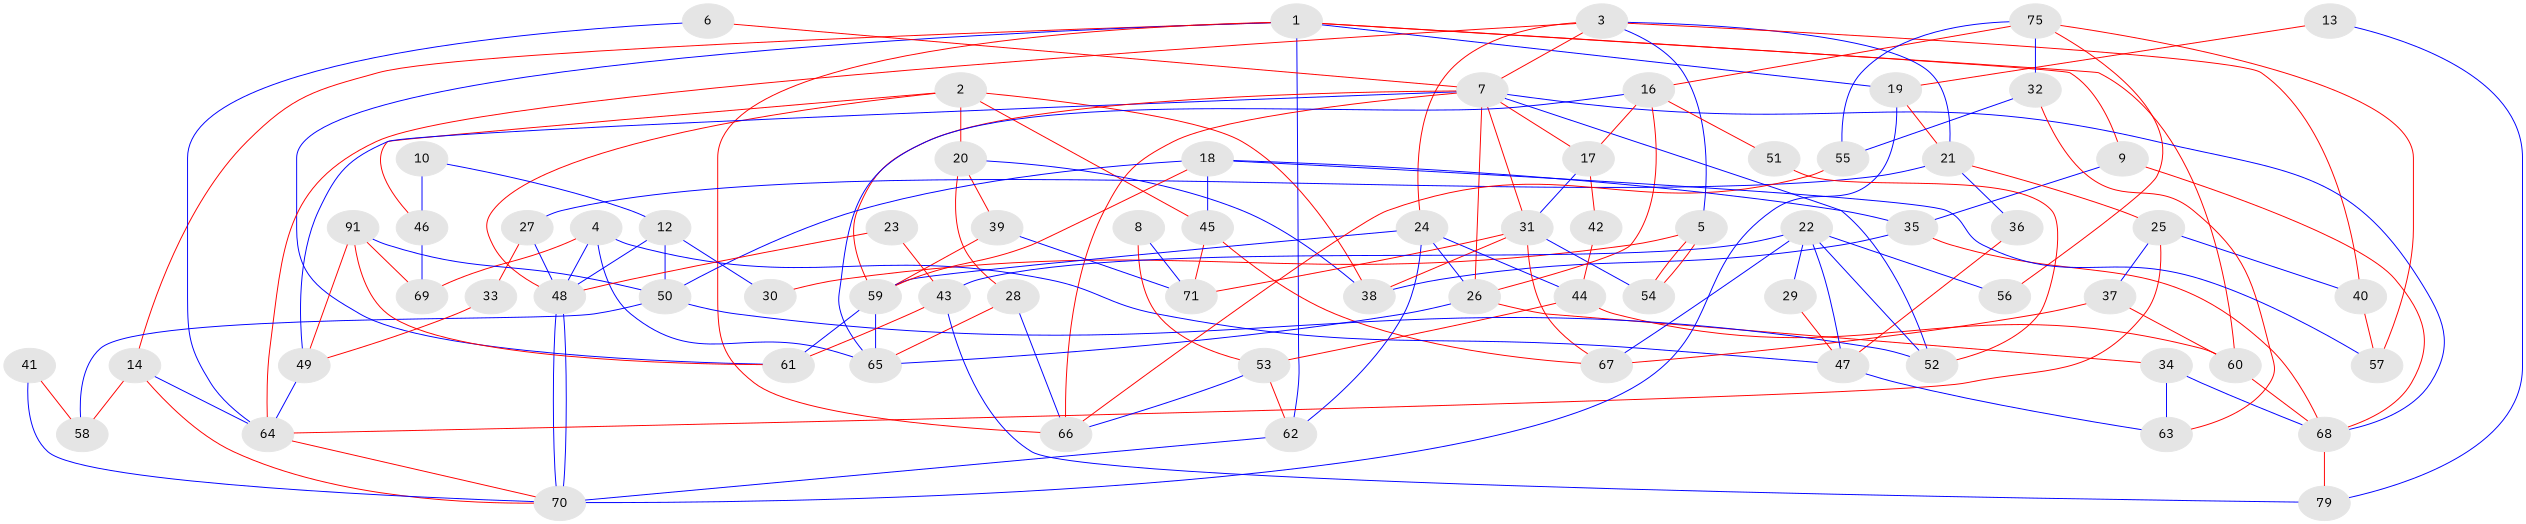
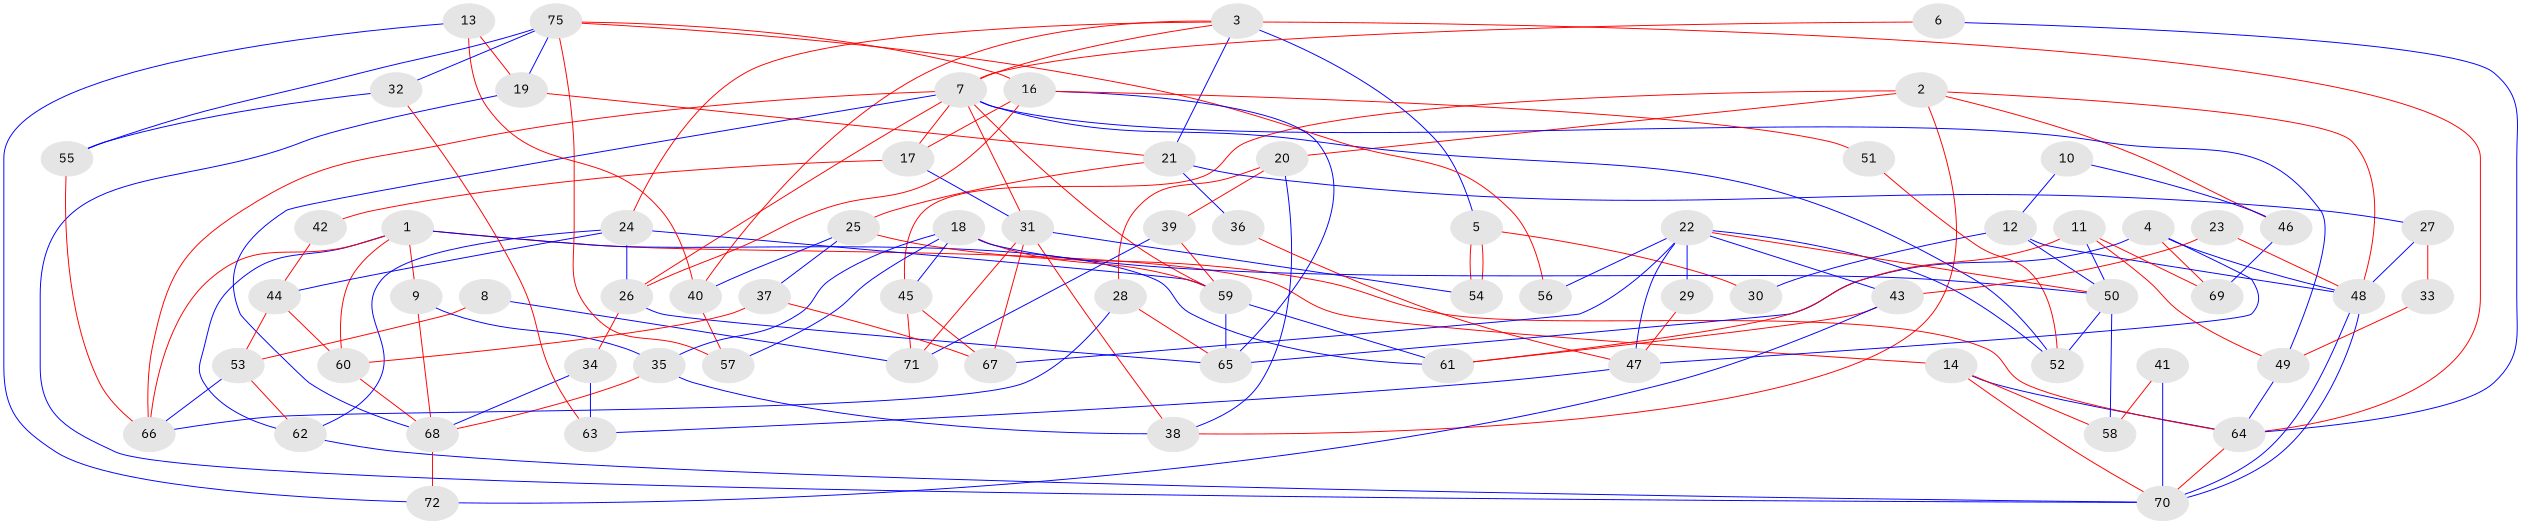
edge "1" -- "19": now "75" -- "19"
edge "13" -- "40": added
node "91": label "91" -> "11"
edge "22" -- "50": added
node "79": label "79" -> "72"
